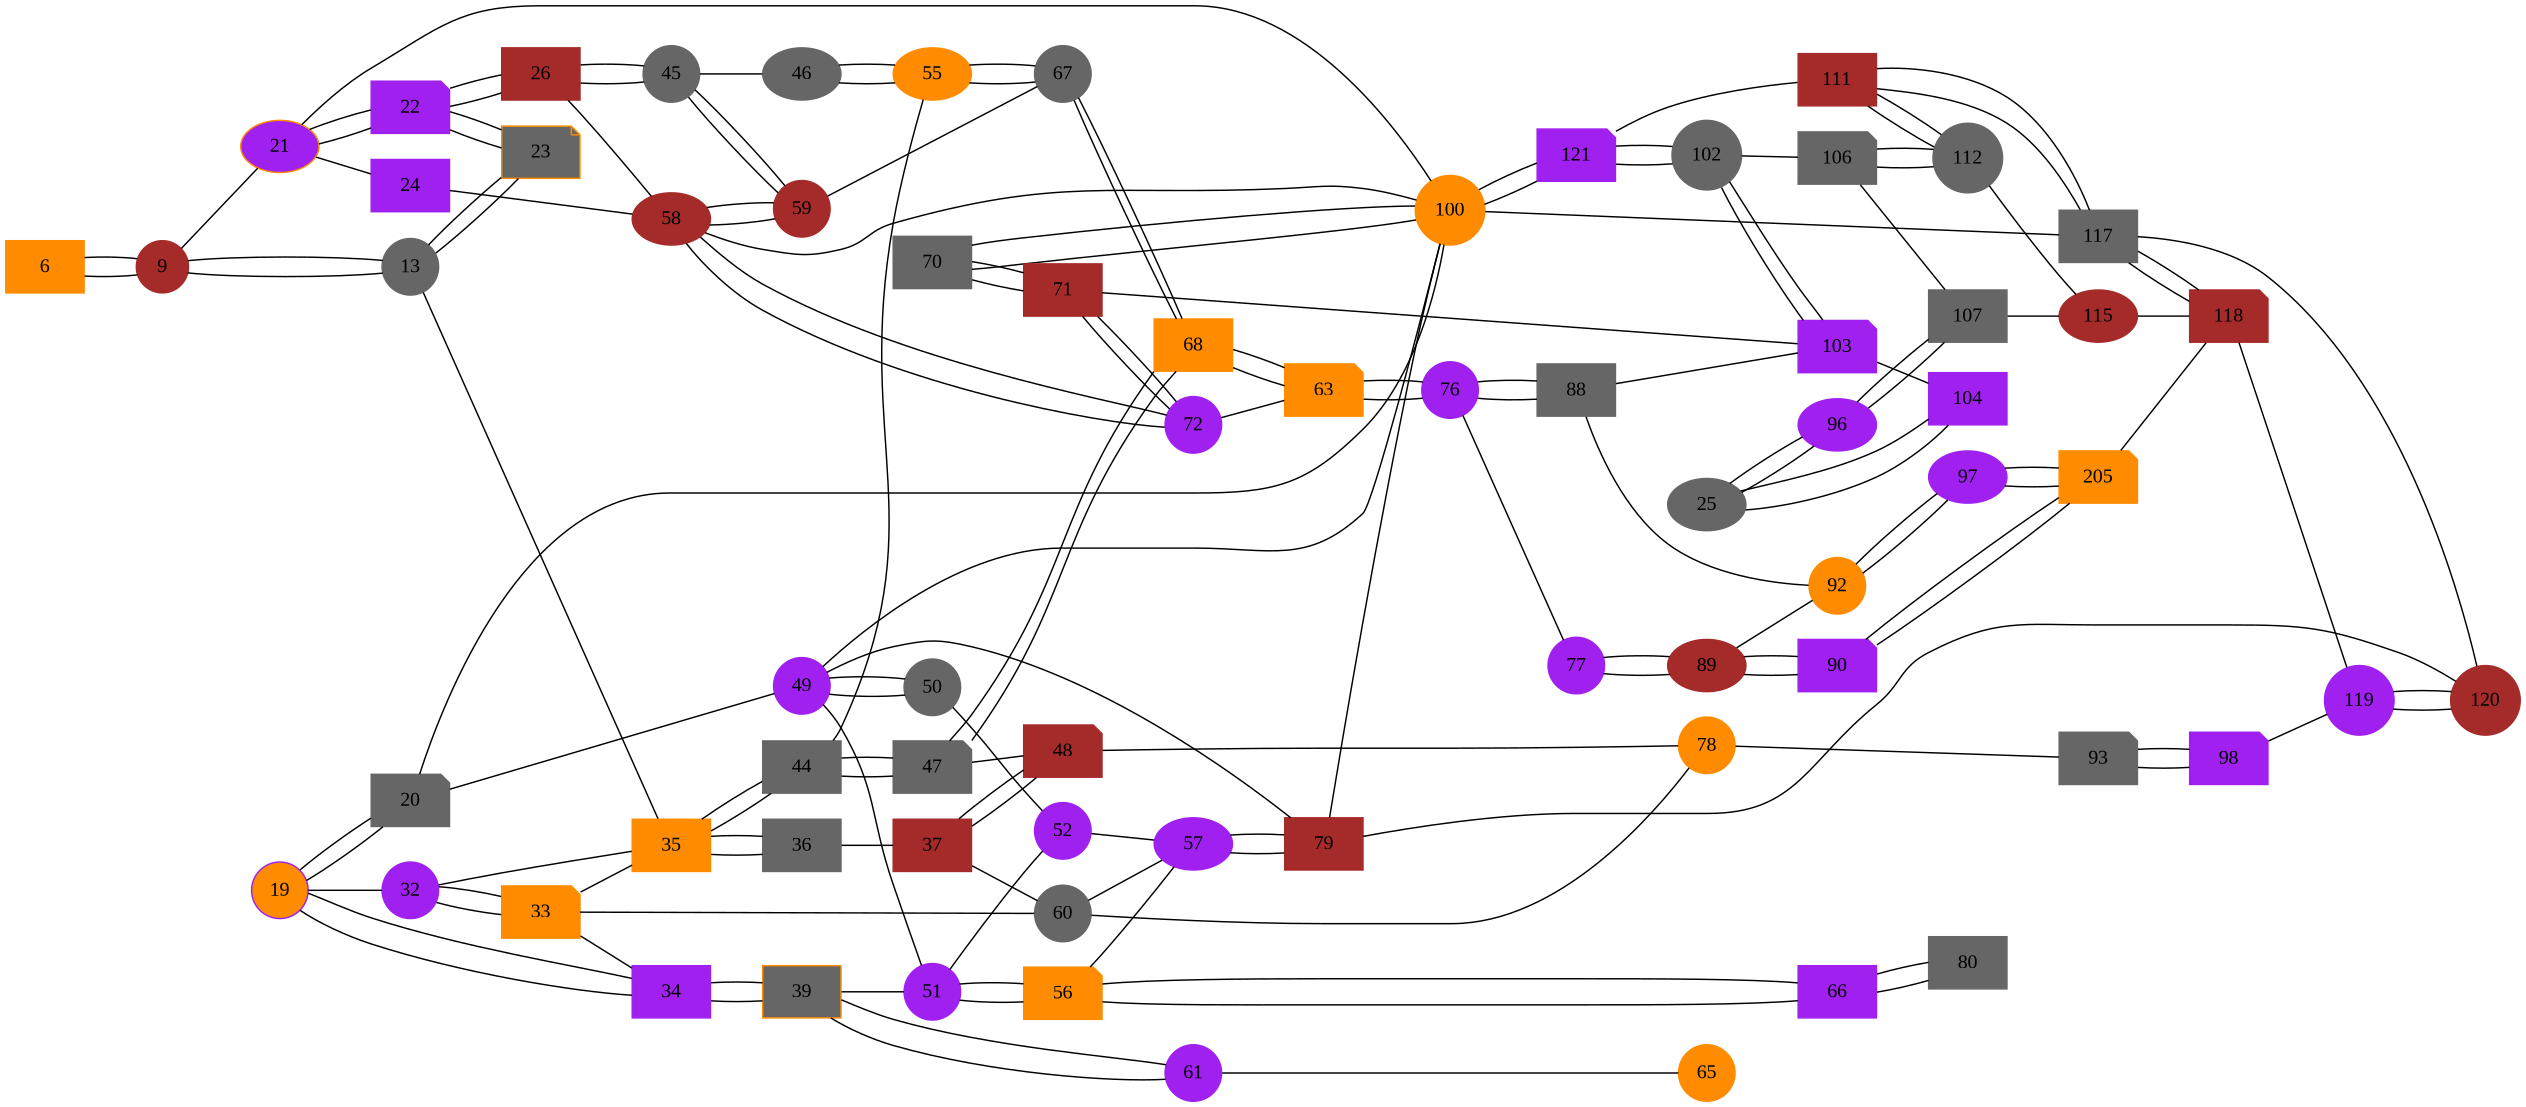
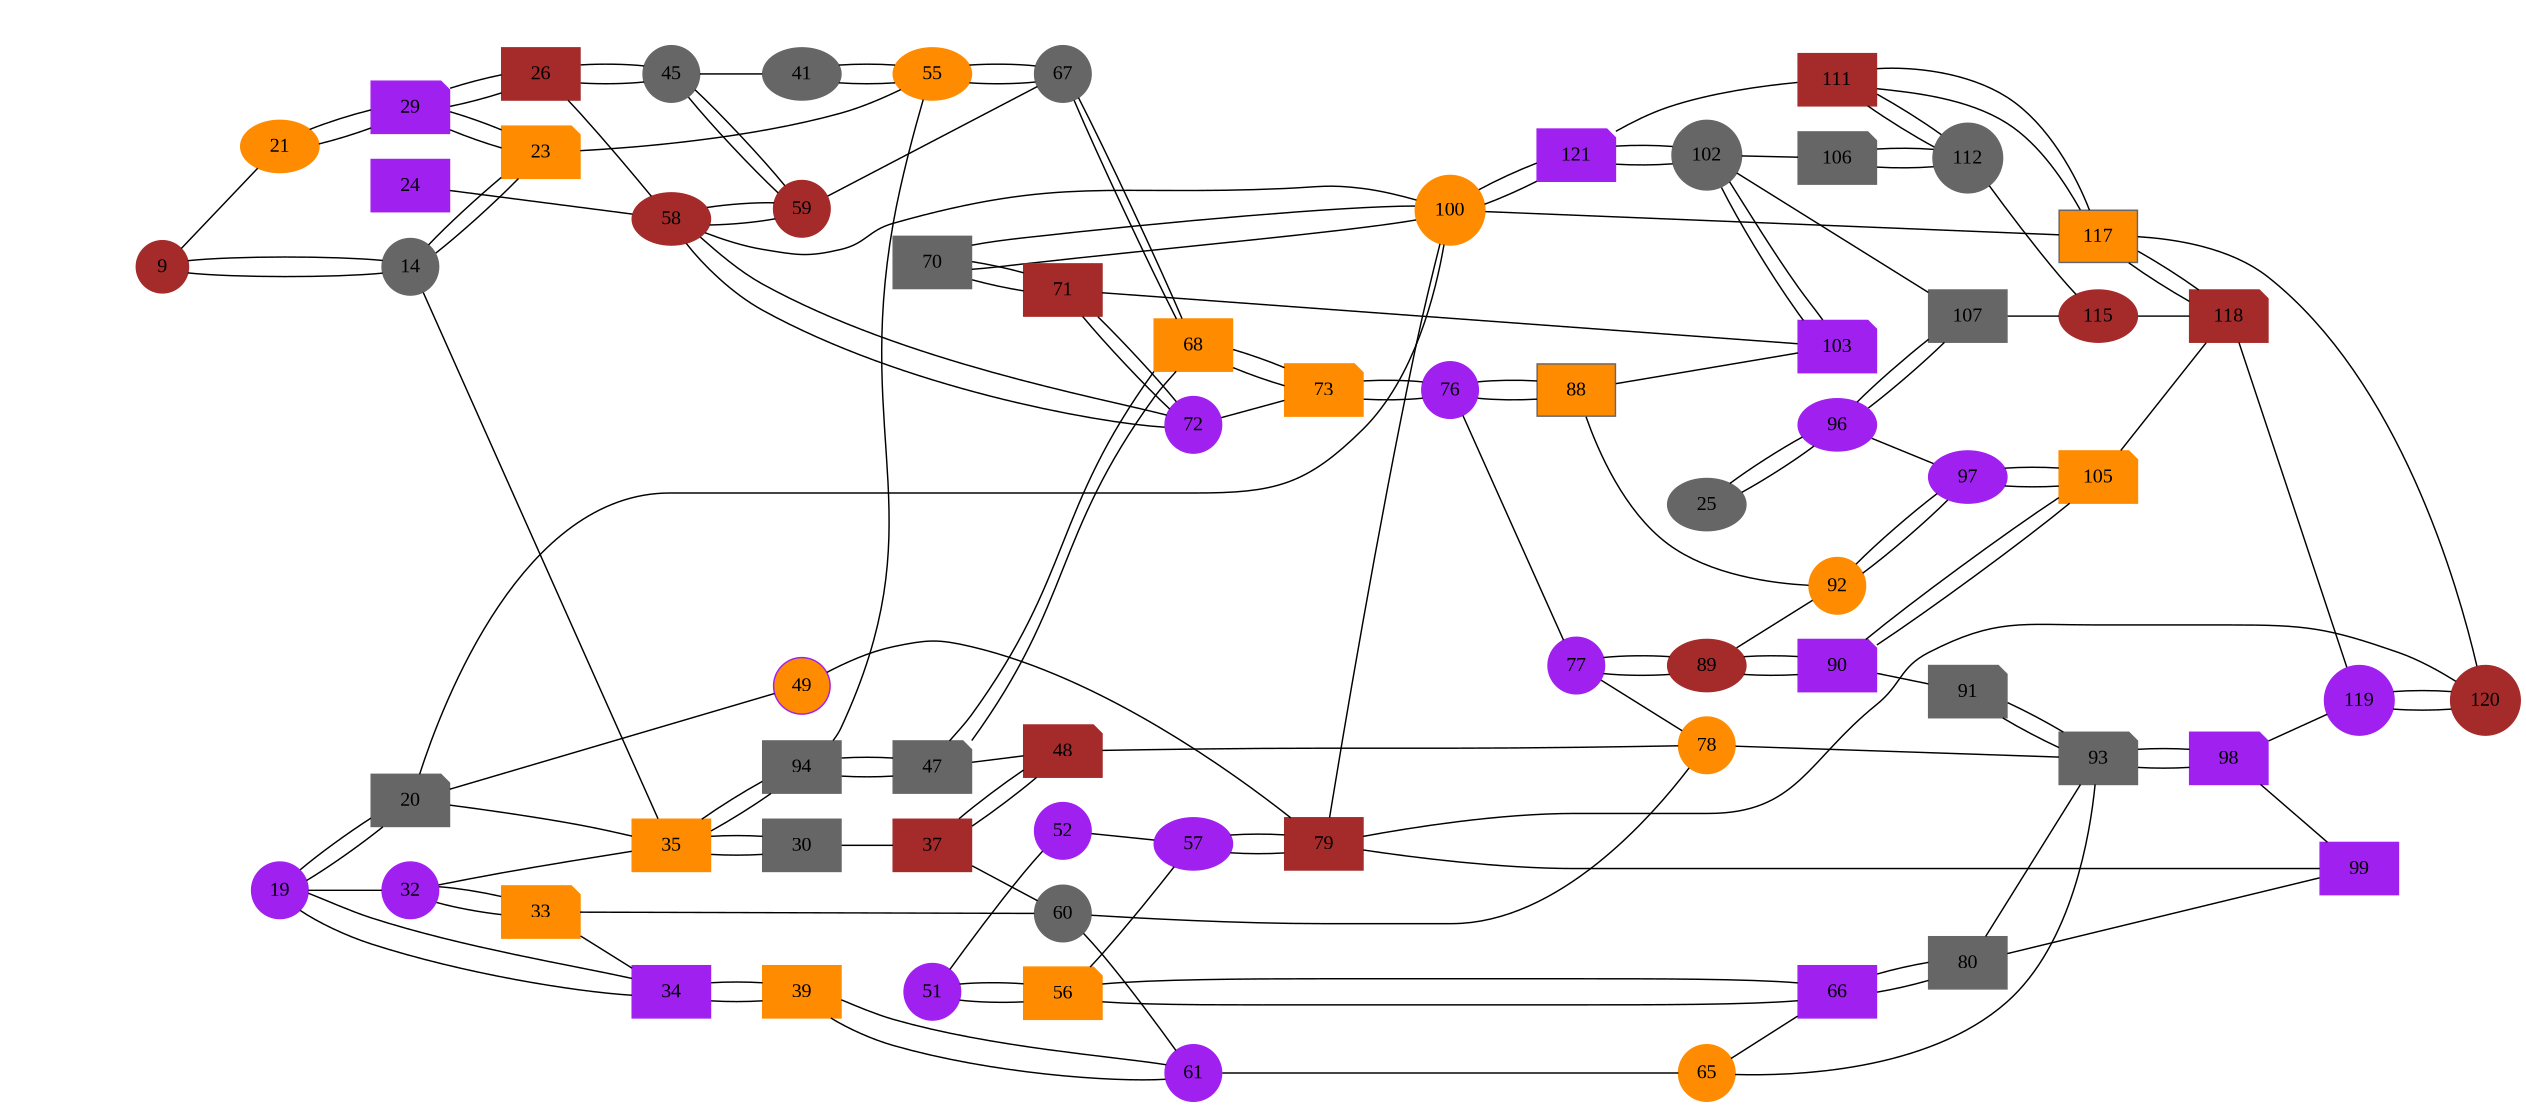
edge "21" -- "100": removed
node "46": label "46" -> "41"
node "22": label "22" -> "29"
edge "55" -- "23": added
node "21": fillcolor purple -> darkorange
node "23": fillcolor gray40 -> darkorange
edge "21" -- "24": removed
node "117": fillcolor gray40 -> darkorange
edge "106" -- "107": now "102" -- "107"
node "6": removed
node "13": label "13" -> "14"
node "63": label "63" -> "73"
node "88": fillcolor gray40 -> darkorange
node "104": removed
edge "96" -- "97": added
node "205": label "205" -> "105"
edge "100" -- "49": removed
node "49": fillcolor purple -> darkorange
node "50": removed
node "91": added
edge "77" -- "78": added
node "44": label "44" -> "94"
edge "49" -- "51": removed
node "36": label "36" -> "30"
edge "93" -- "80": added
node "99": added
edge "35" -- "33": now "35" -- "20"
edge "57" -- "60": now "61" -- "60"
node "19": fillcolor darkorange -> purple
node "39": fillcolor gray40 -> darkorange
edge "39" -- "51": removed
edge "93" -- "65": added
edge "66" -- "65": added
